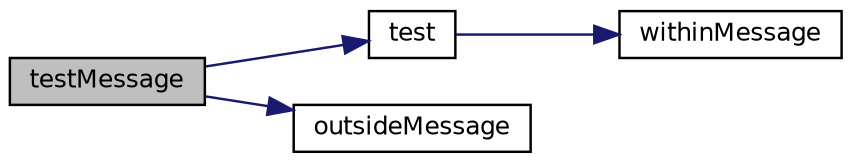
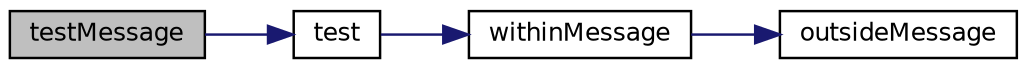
edge "testMessage" -> "outsideMessage": now "withinMessage" -> "outsideMessage"
